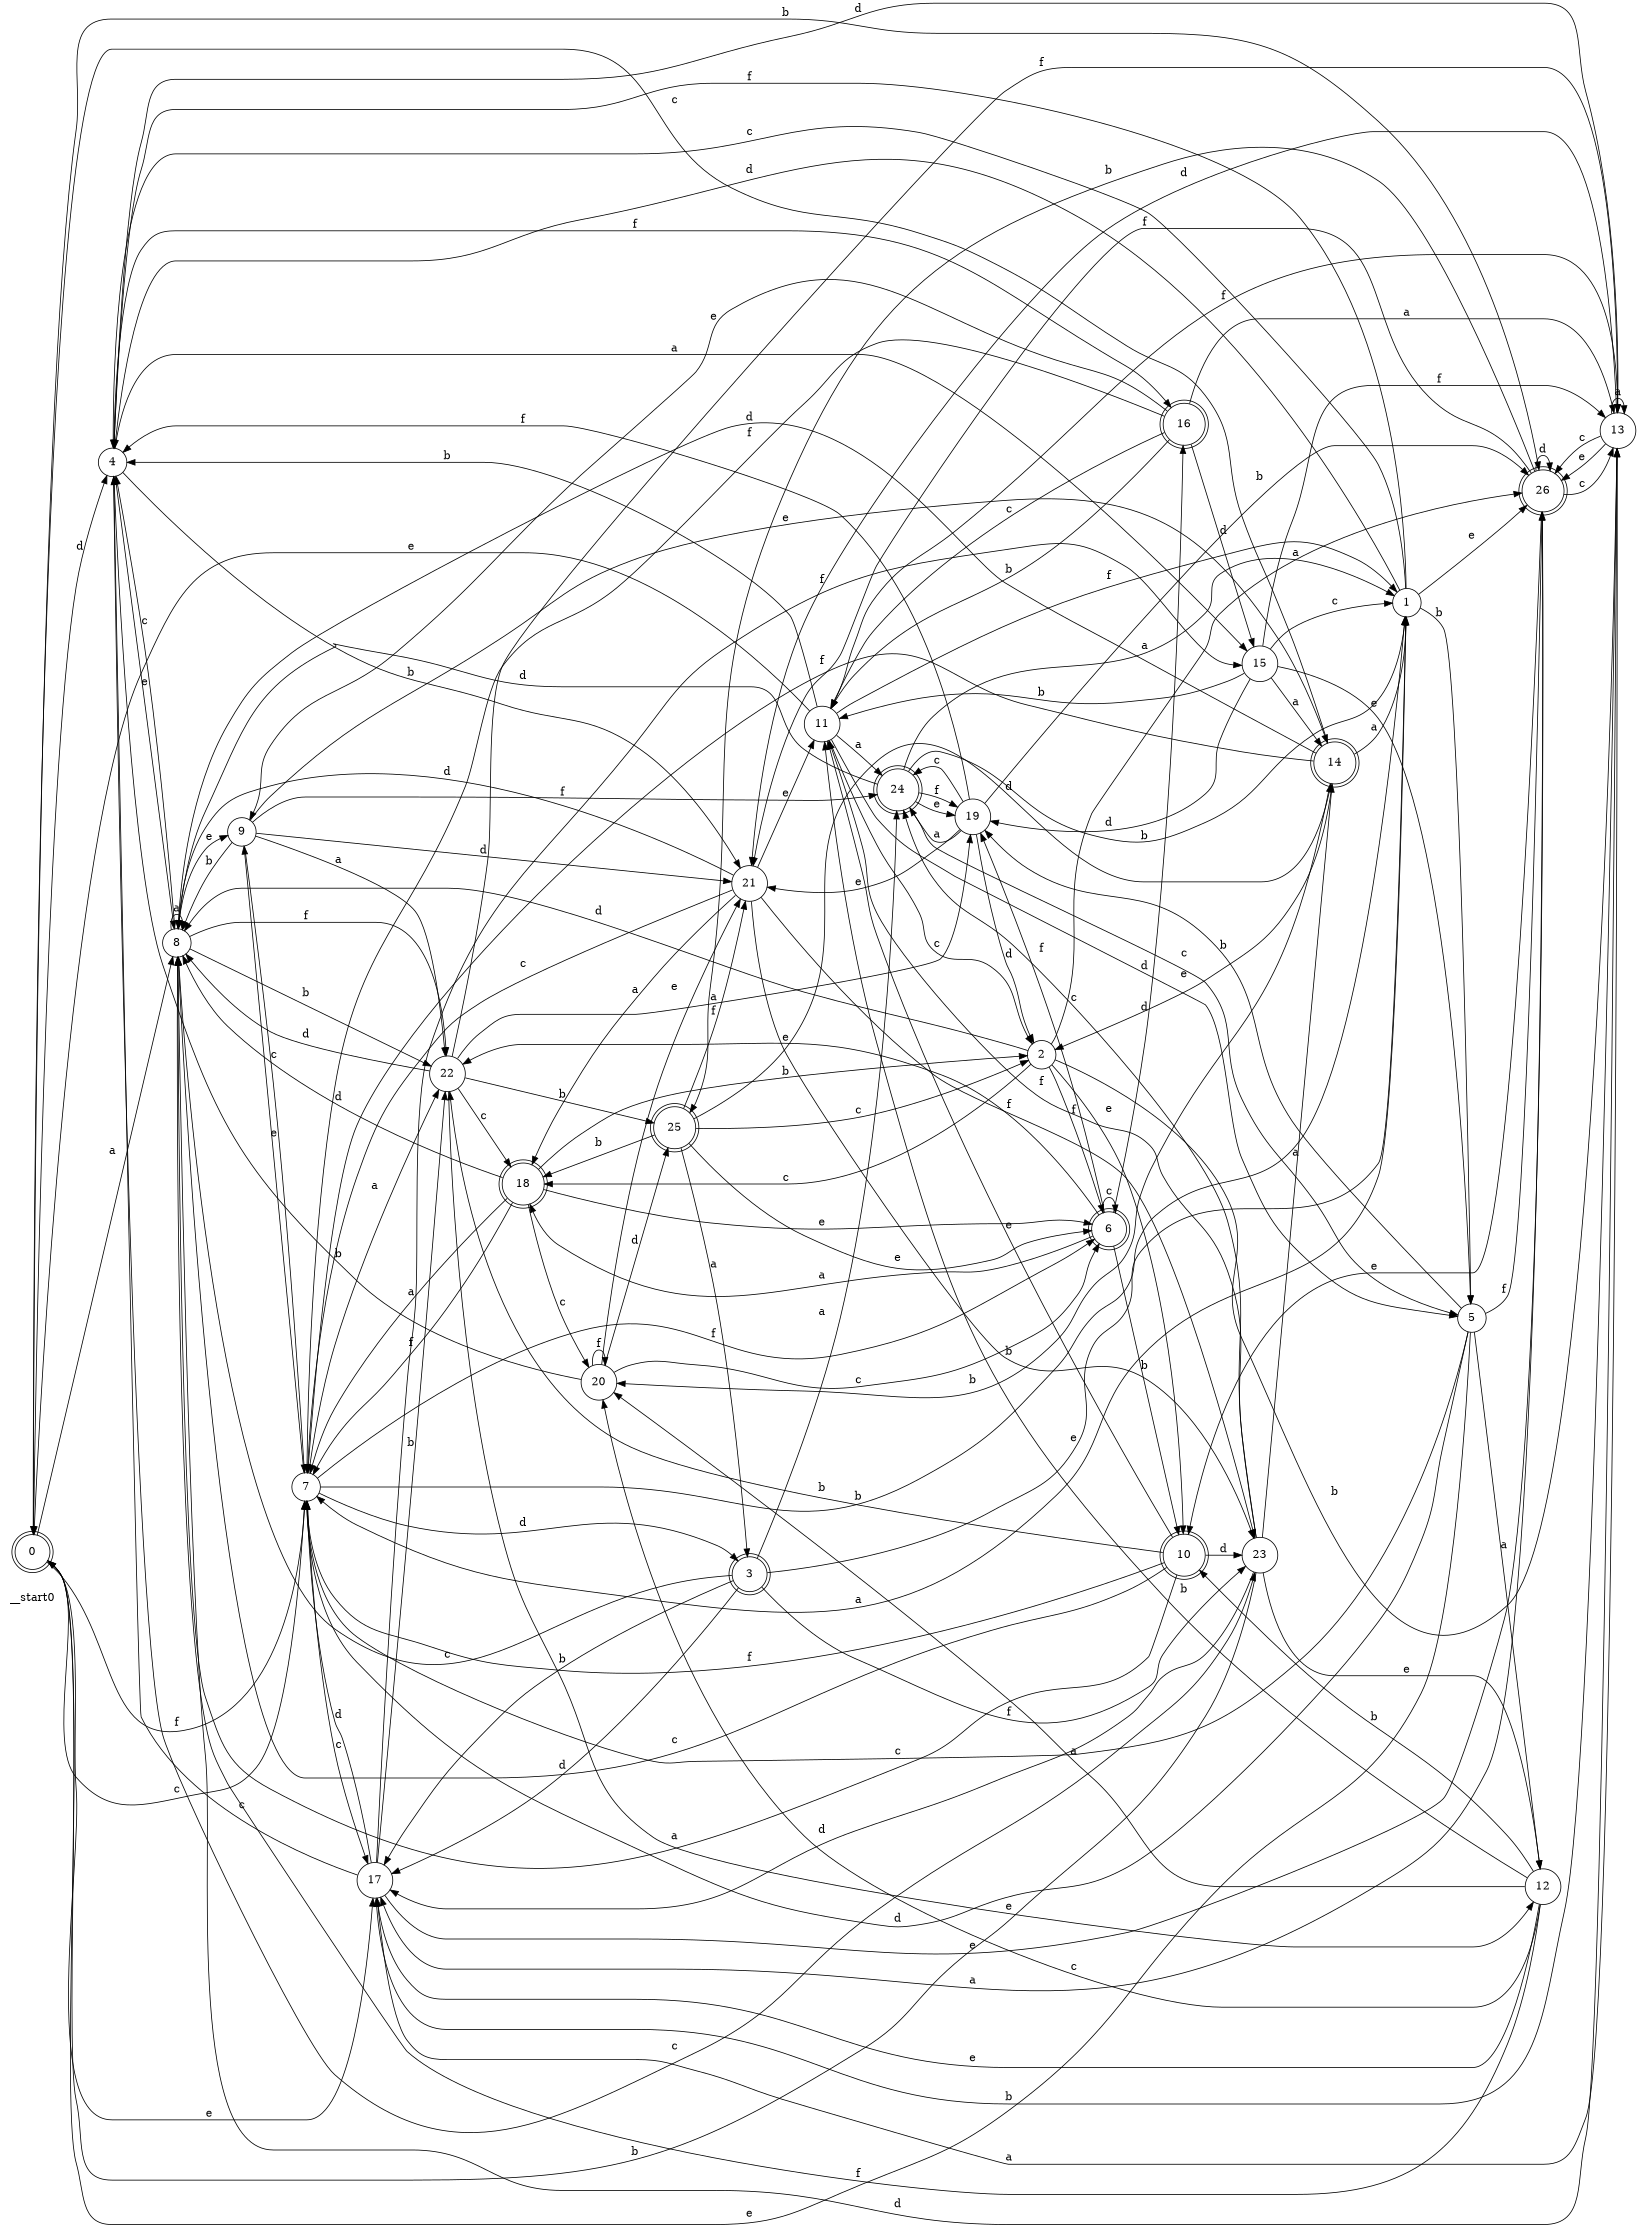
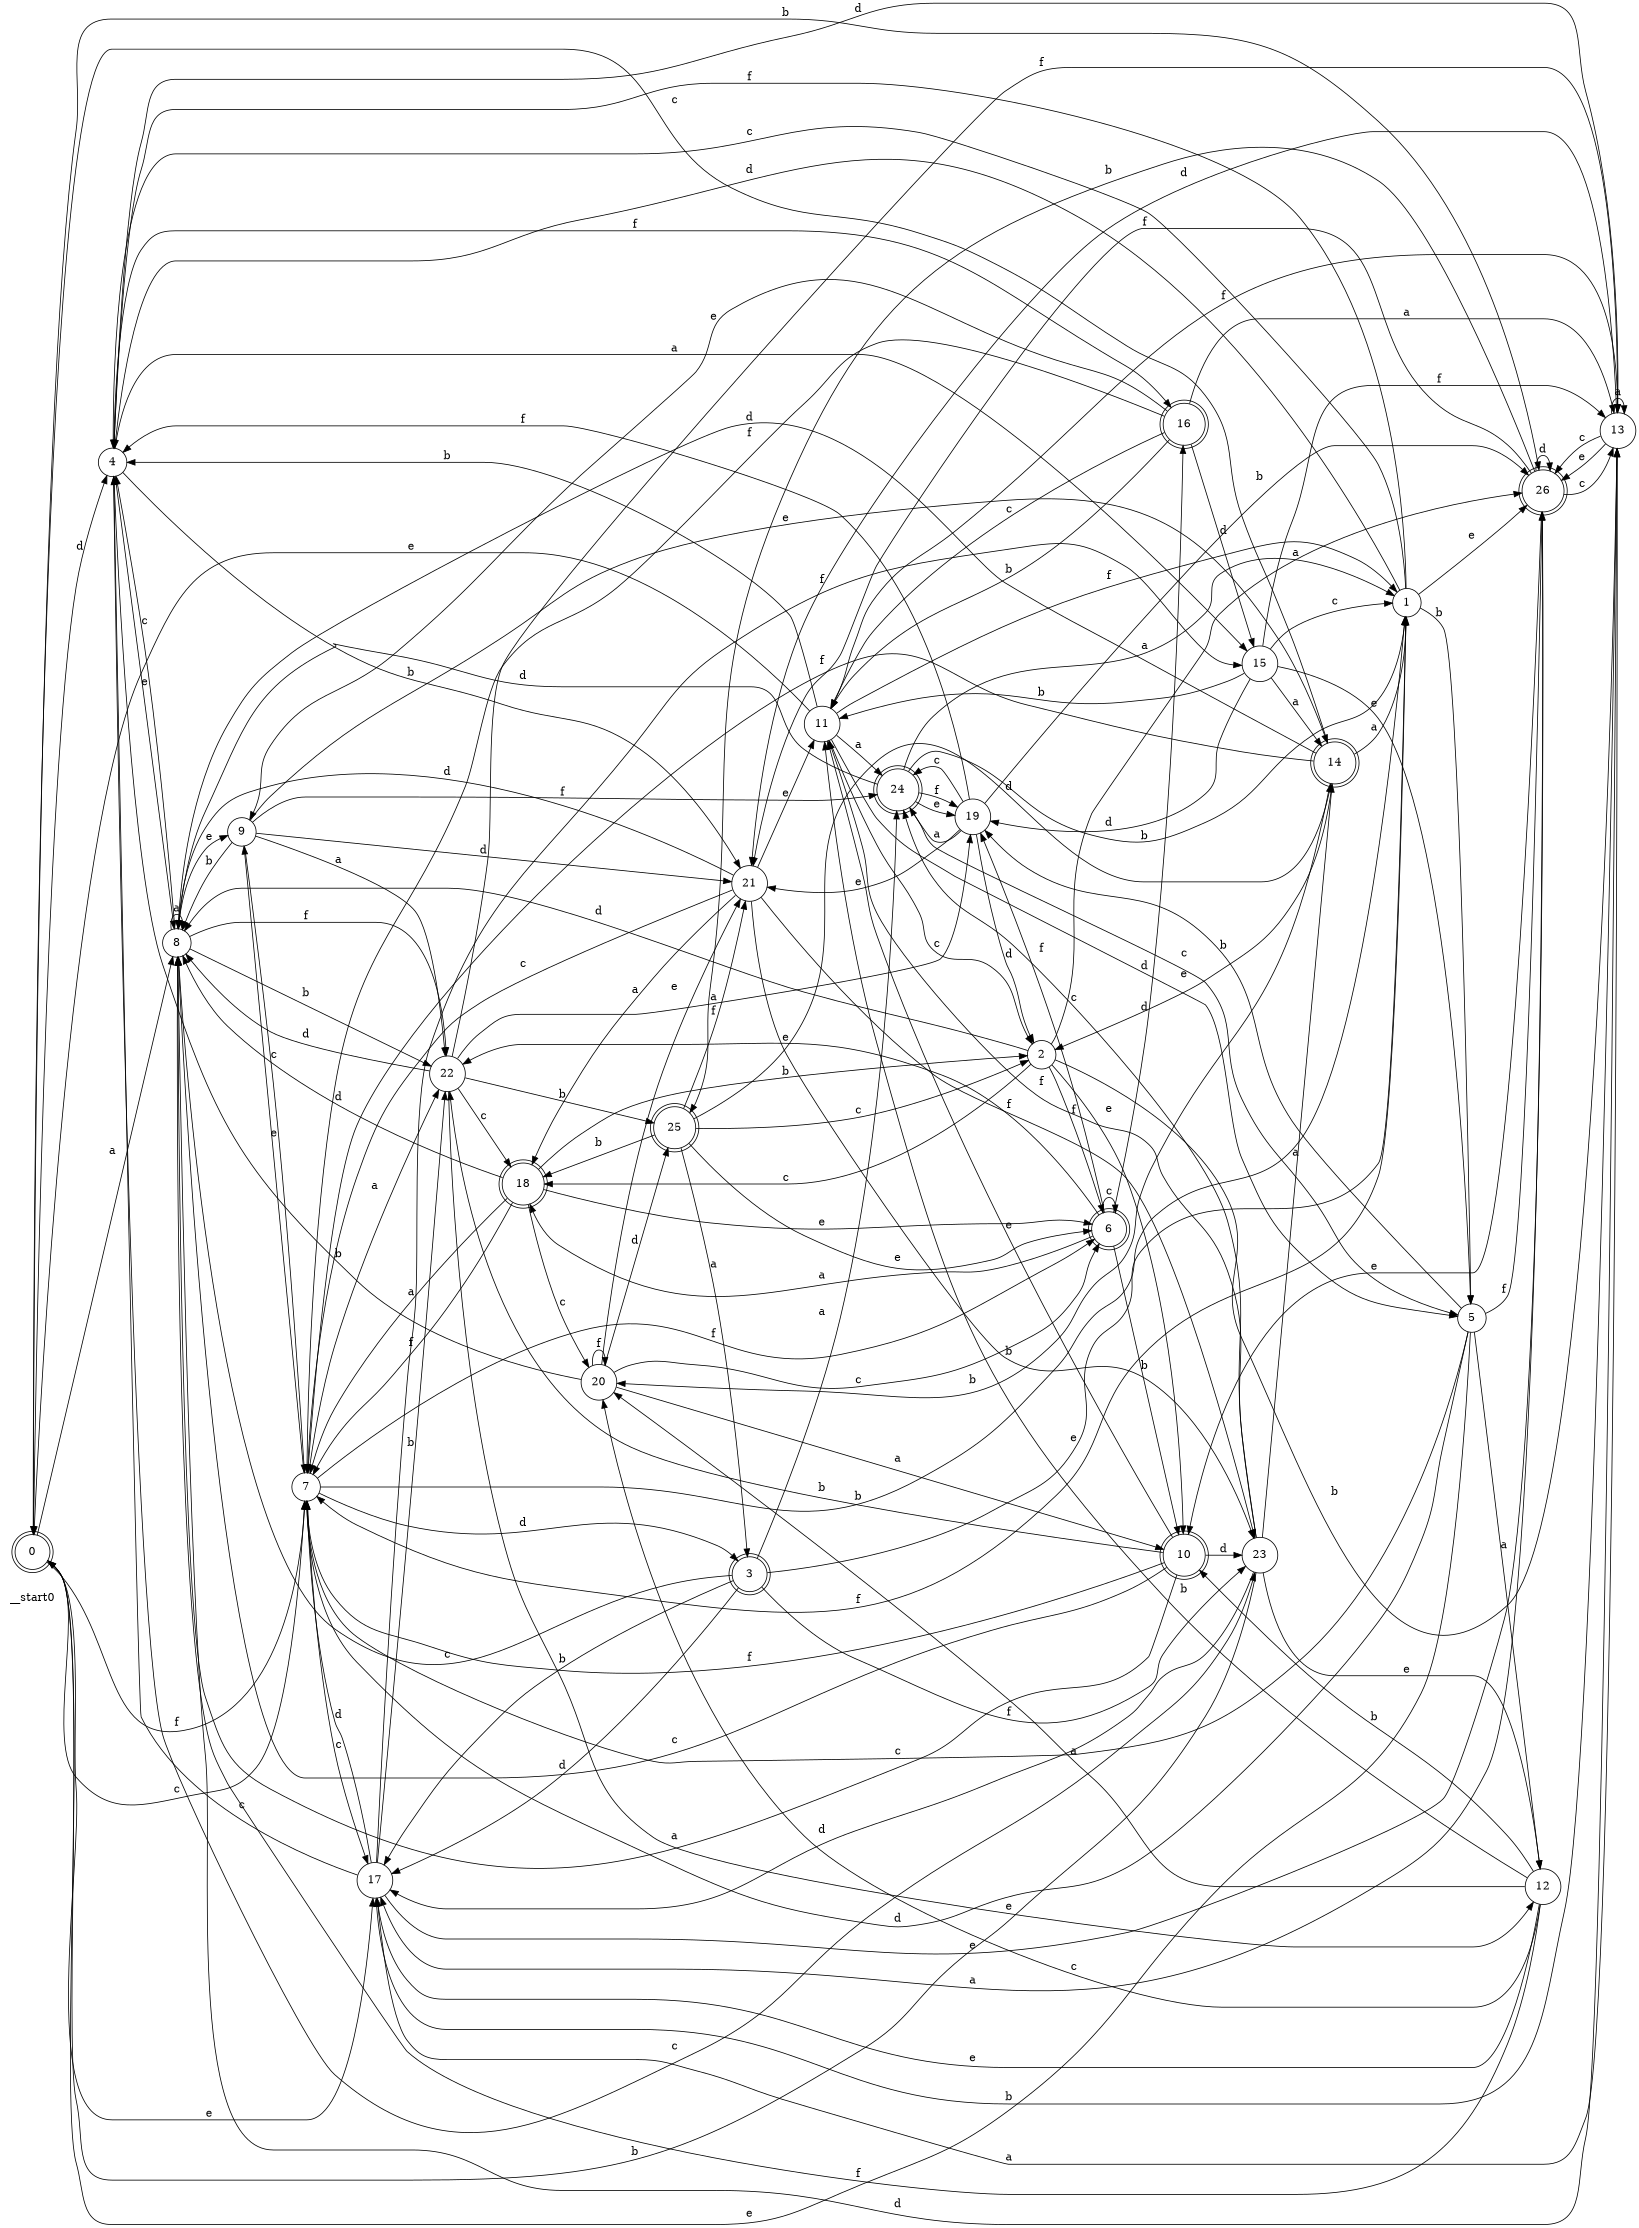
edge "20" -> "10": added, label "a"
edge "1" -> "7": label "a" -> "f"
